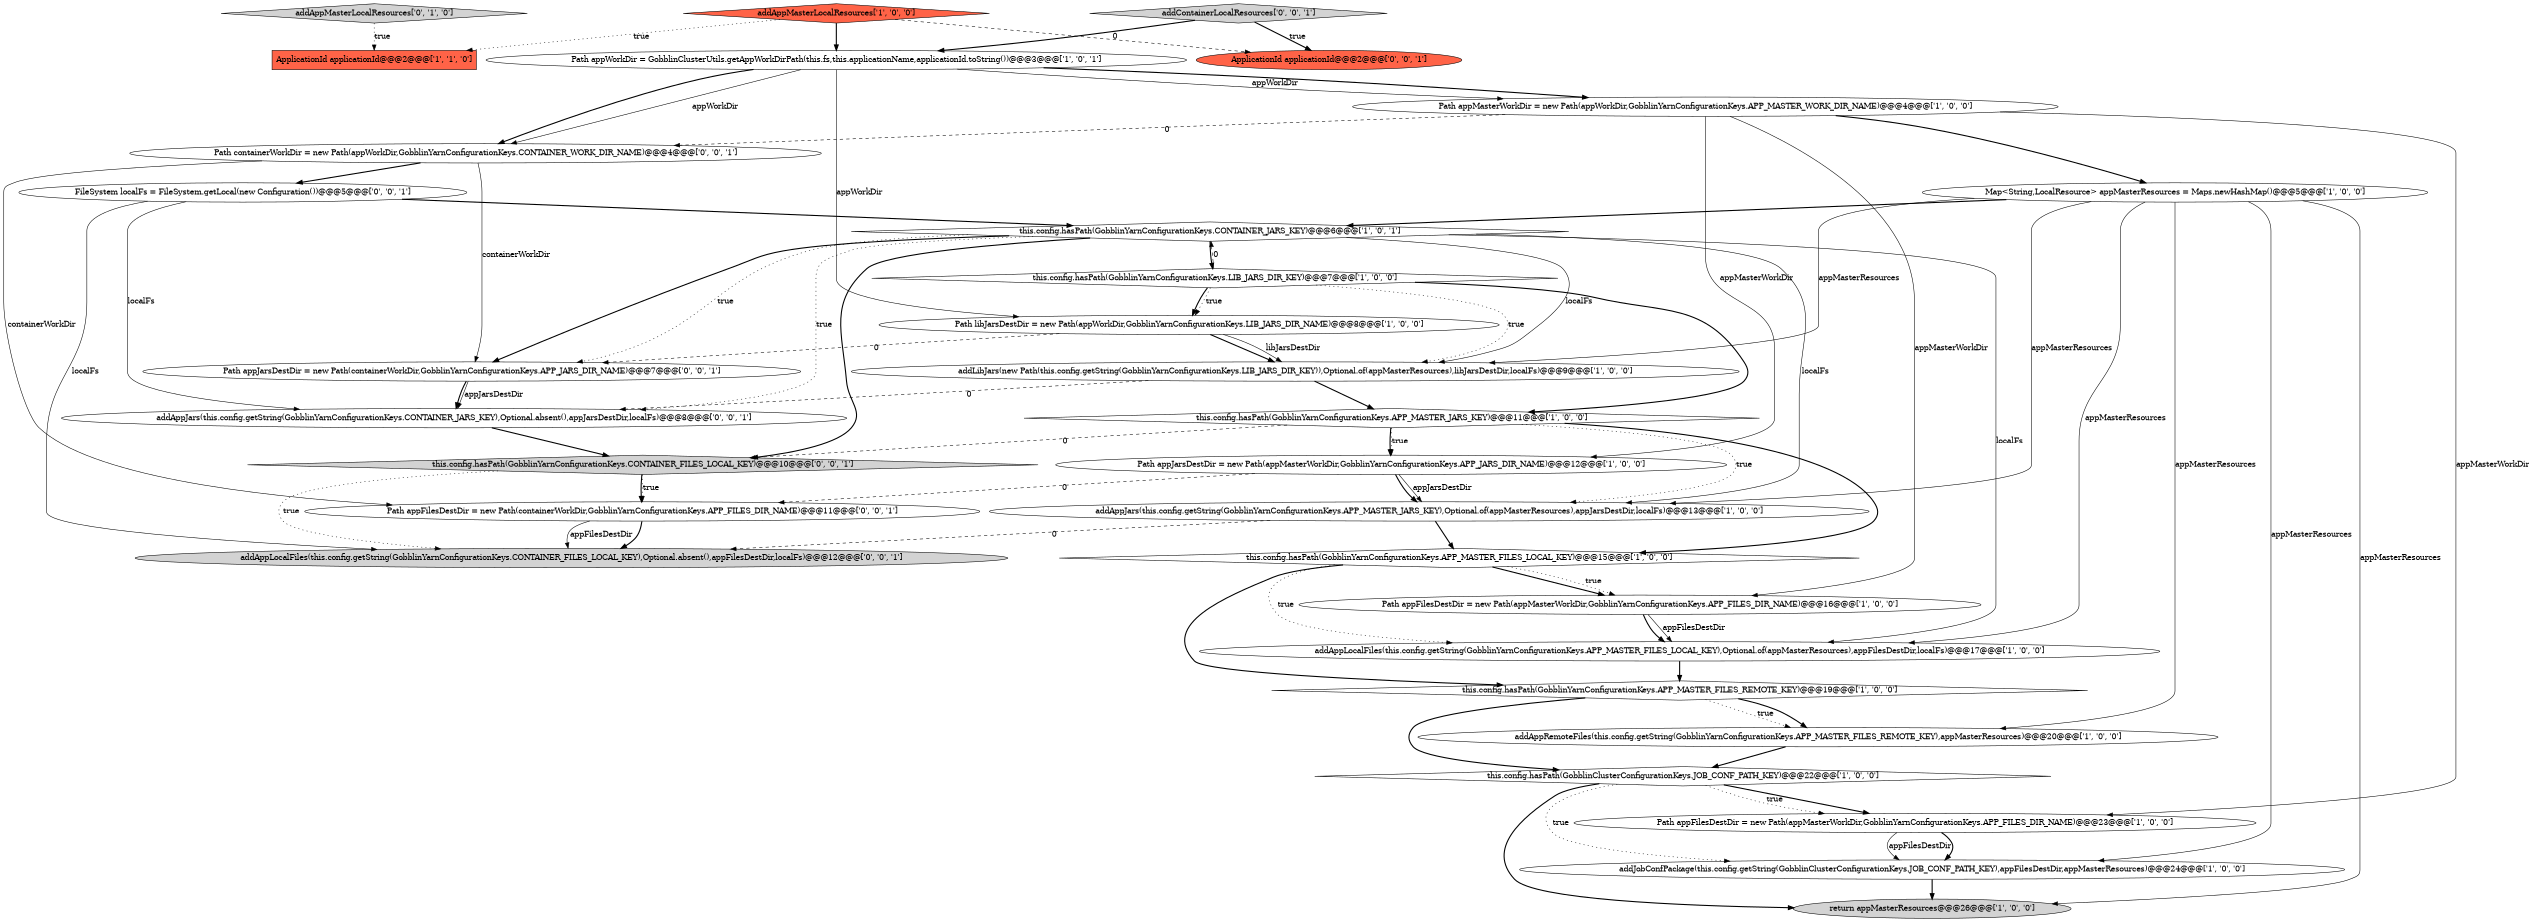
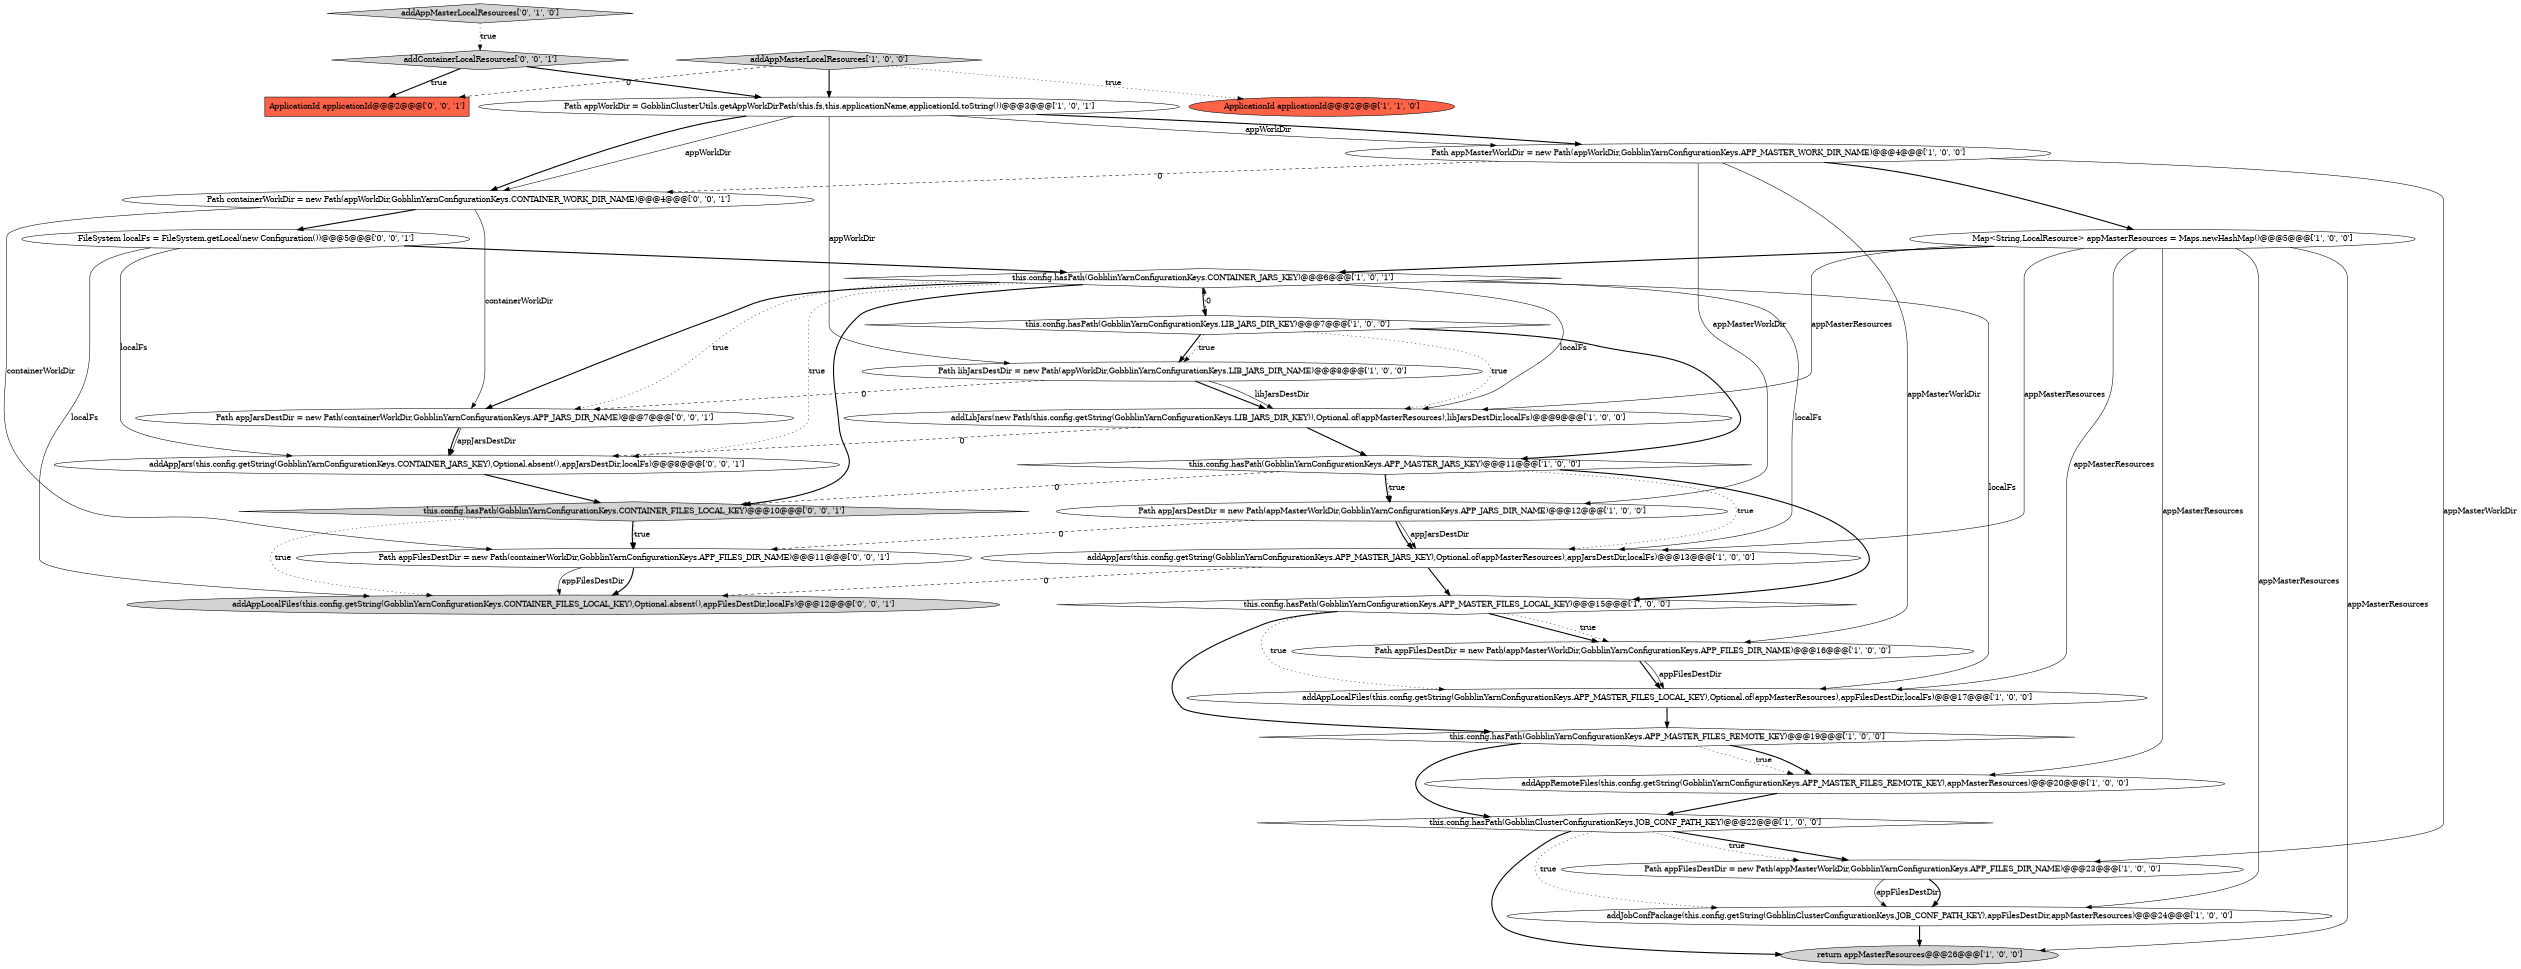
node "addAppMasterLocalResources['1', '0', '0']": fillcolor tomato -> lightgray
edge "addAppMasterLocalResources['0', '1', '0']" -> "ApplicationId applicationId@@@2@@@['1', '1', '0']": now "addAppMasterLocalResources['0', '1', '0']" -> "addContainerLocalResources['0', '0', '1']"
node "ApplicationId applicationId@@@2@@@['1', '1', '0']": shape box -> ellipse
node "ApplicationId applicationId@@@2@@@['0', '0', '1']": shape ellipse -> box
